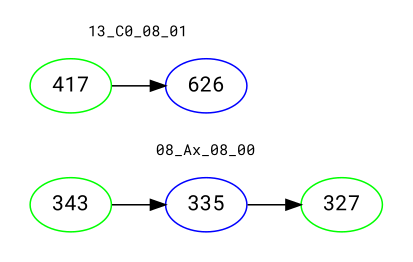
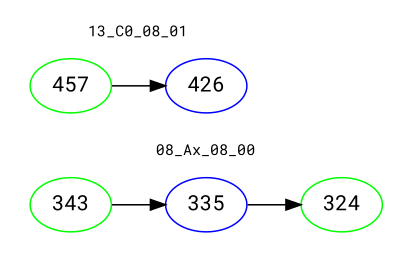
node "417": label "417" -> "457"
node "626": label "626" -> "426"
node "327": label "327" -> "324"
